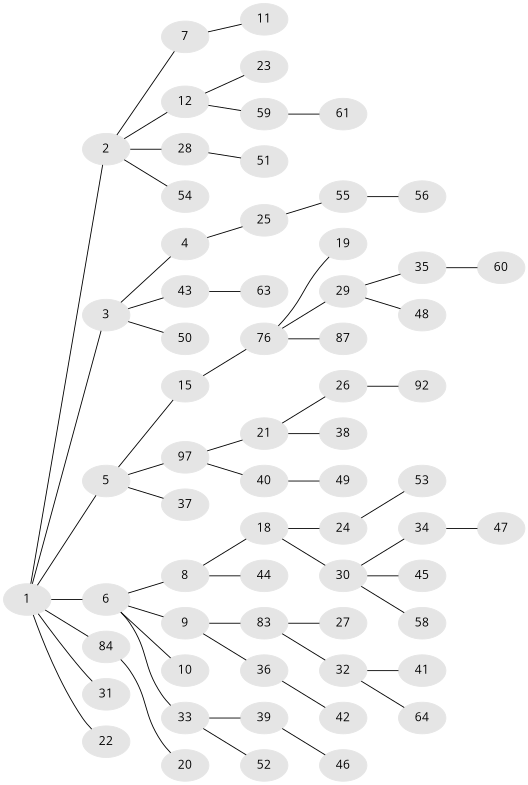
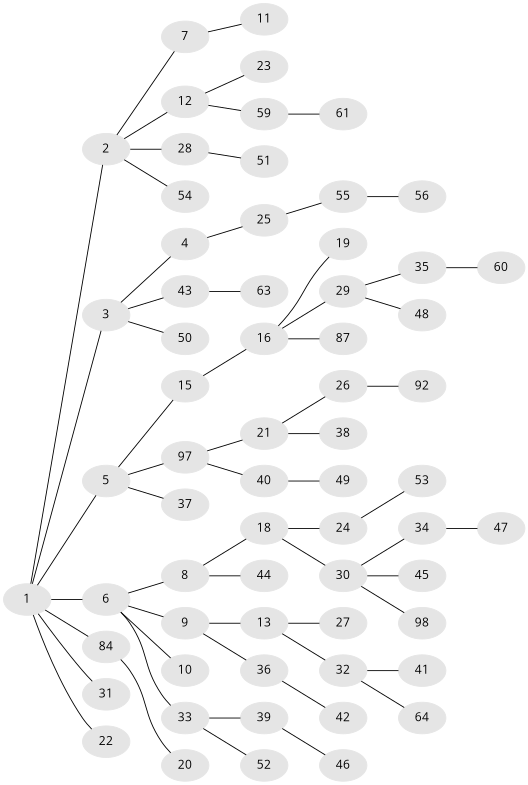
node "76": label "76" -> "16"
node "83": label "83" -> "13"
node "58": label "58" -> "98"
